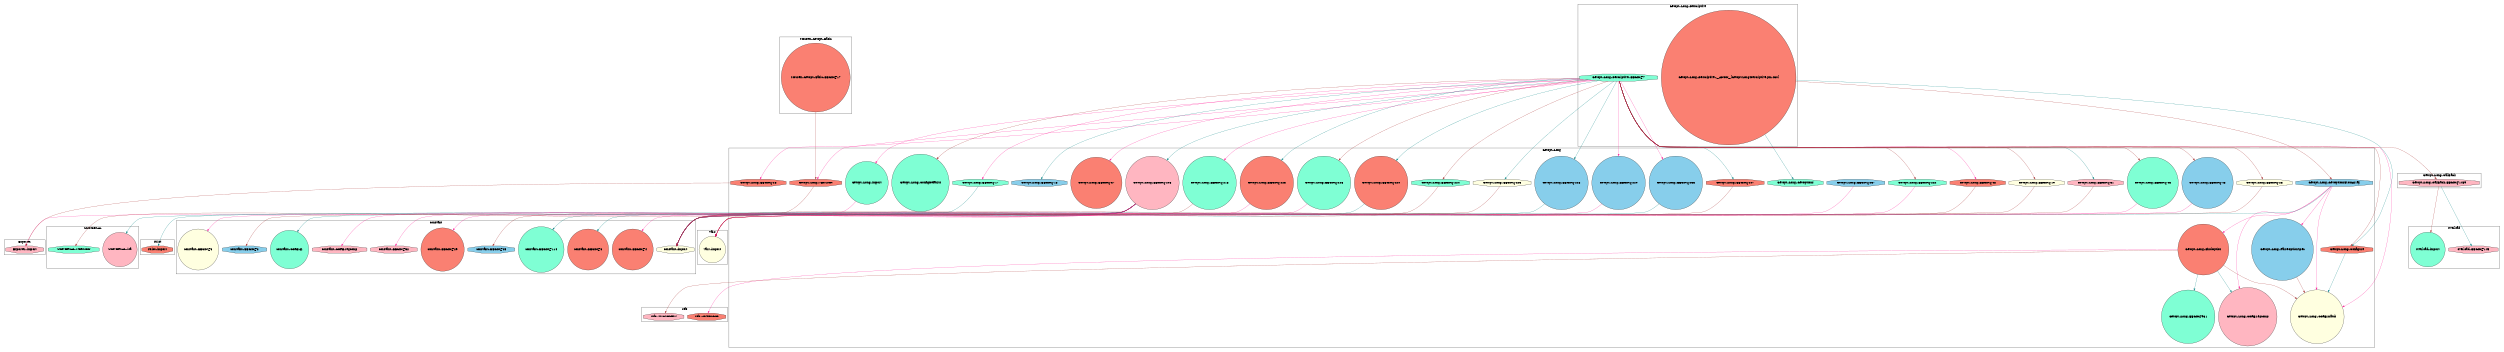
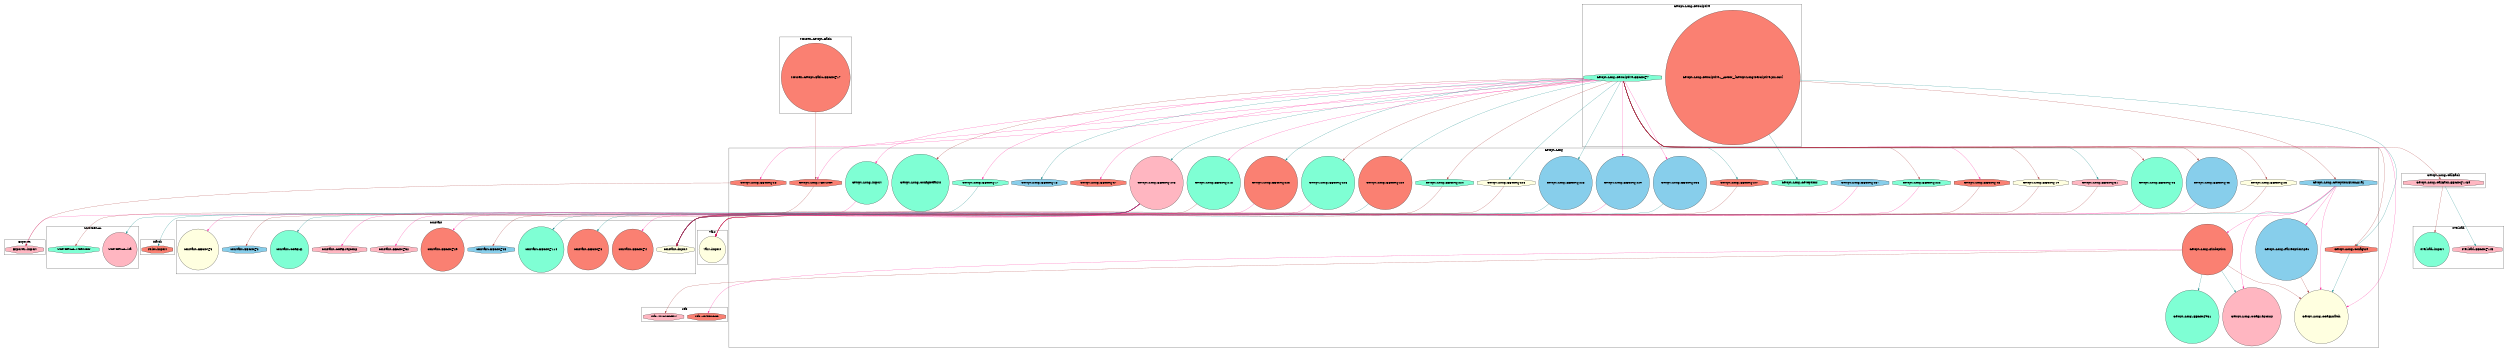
node "Getopt::Long::BEGIN@37": shape circle -> octagon
cluster "strict": label "strict" -> "match"
